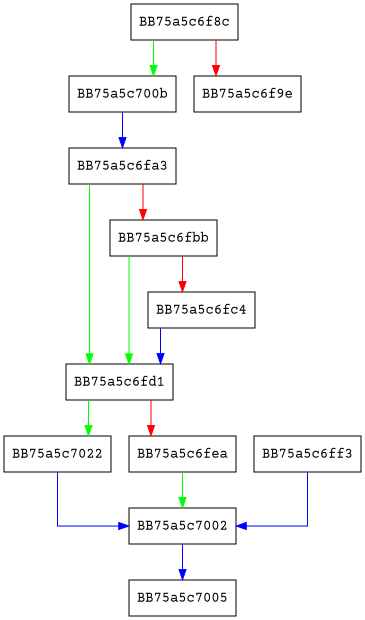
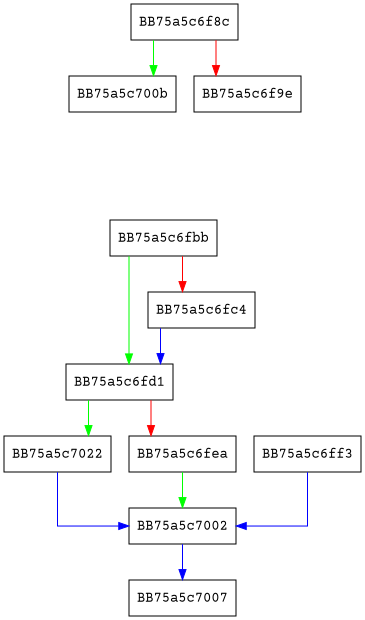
node "BB75a5c6fa3": removed
node "BB75a5c7005": label "BB75a5c7005" -> "BB75a5c7007"
